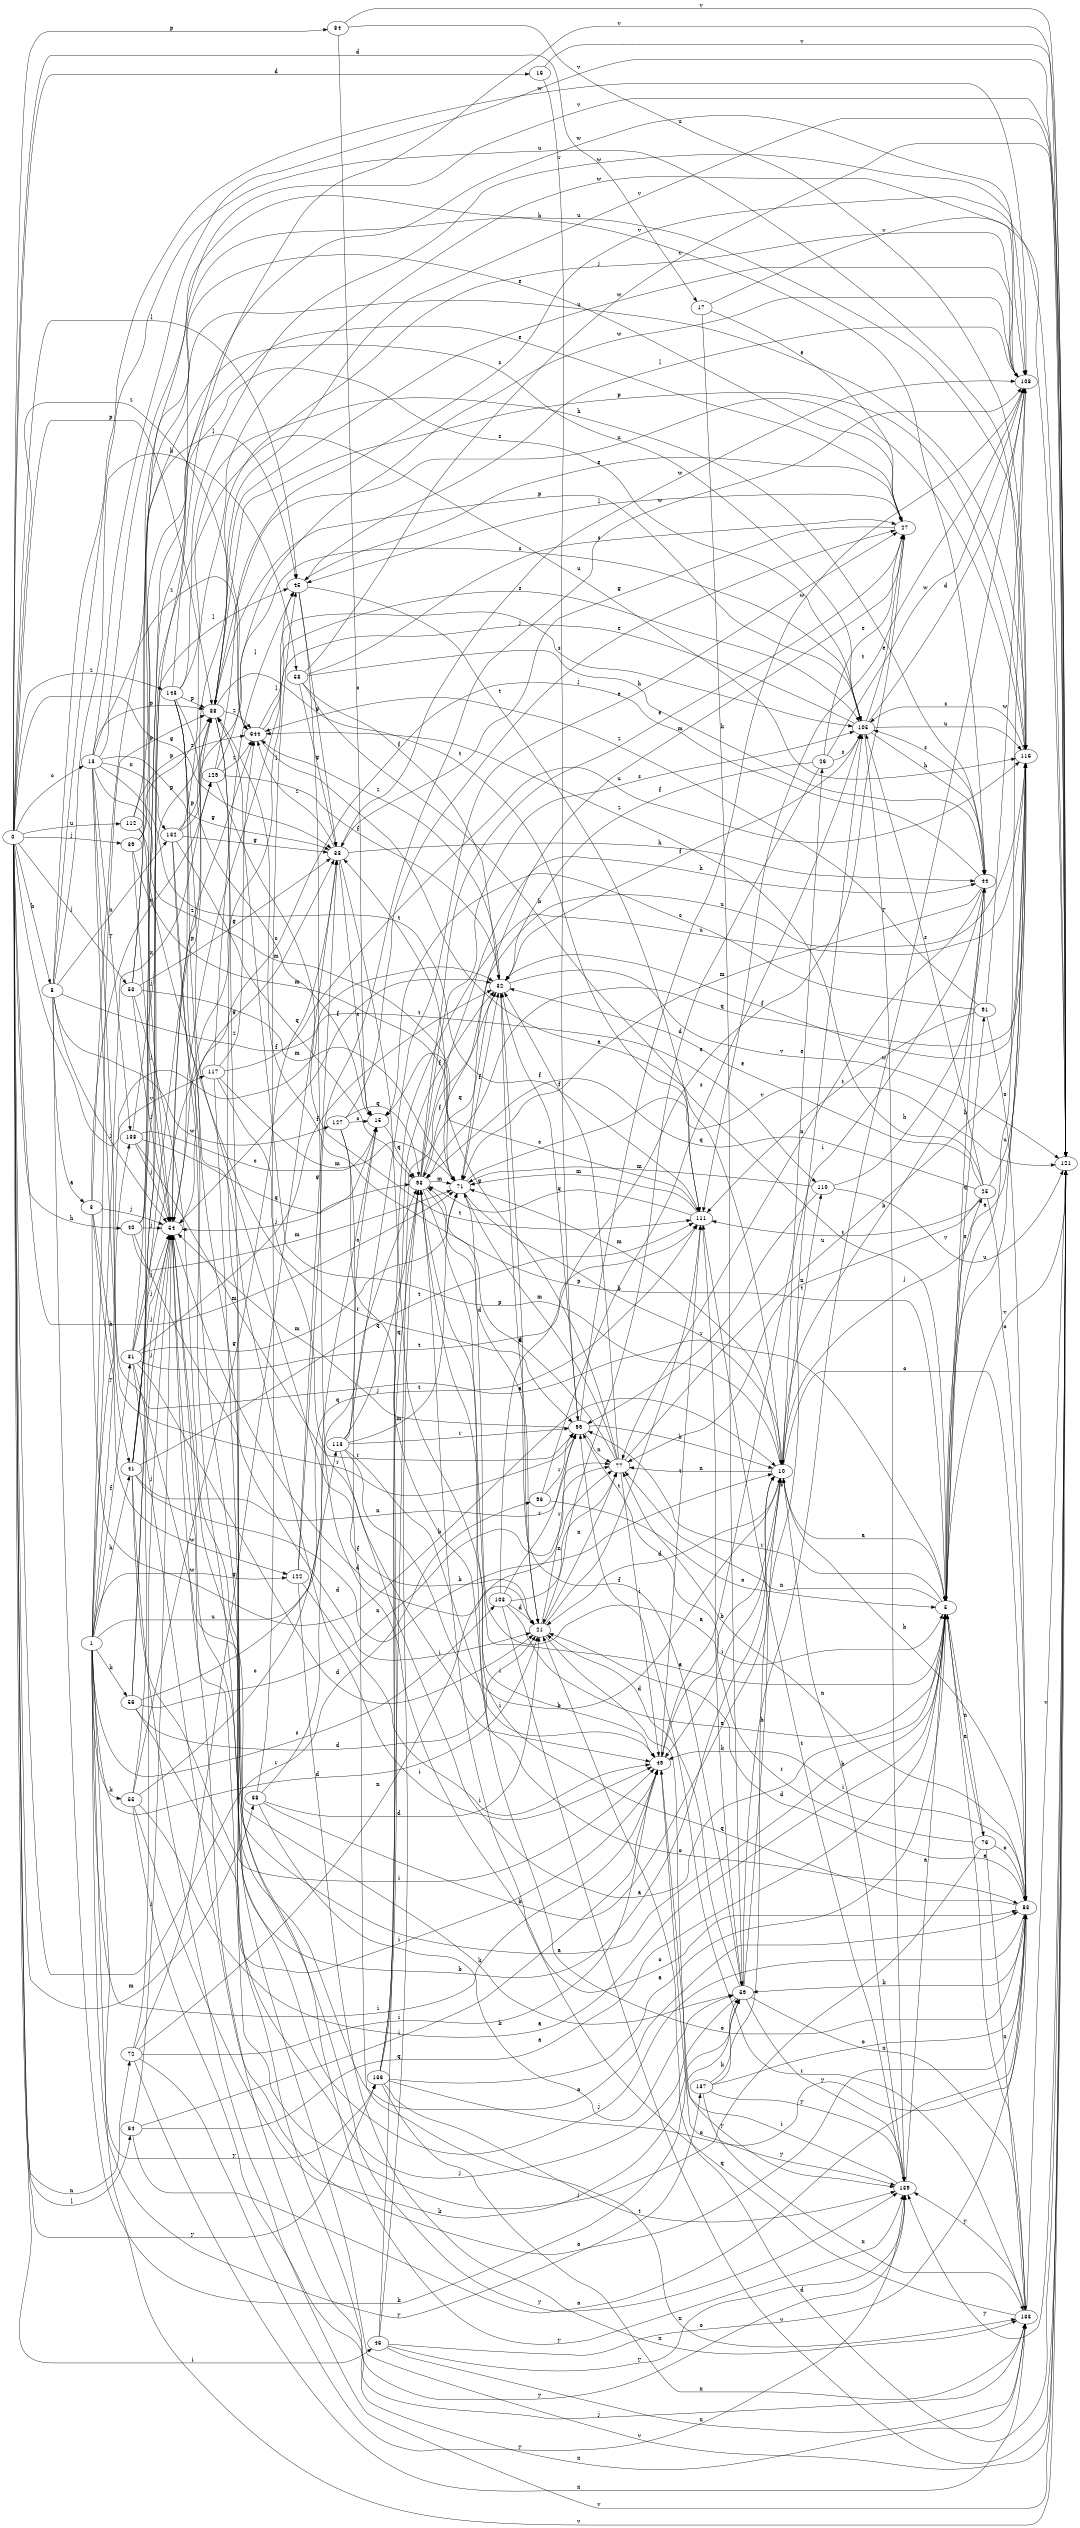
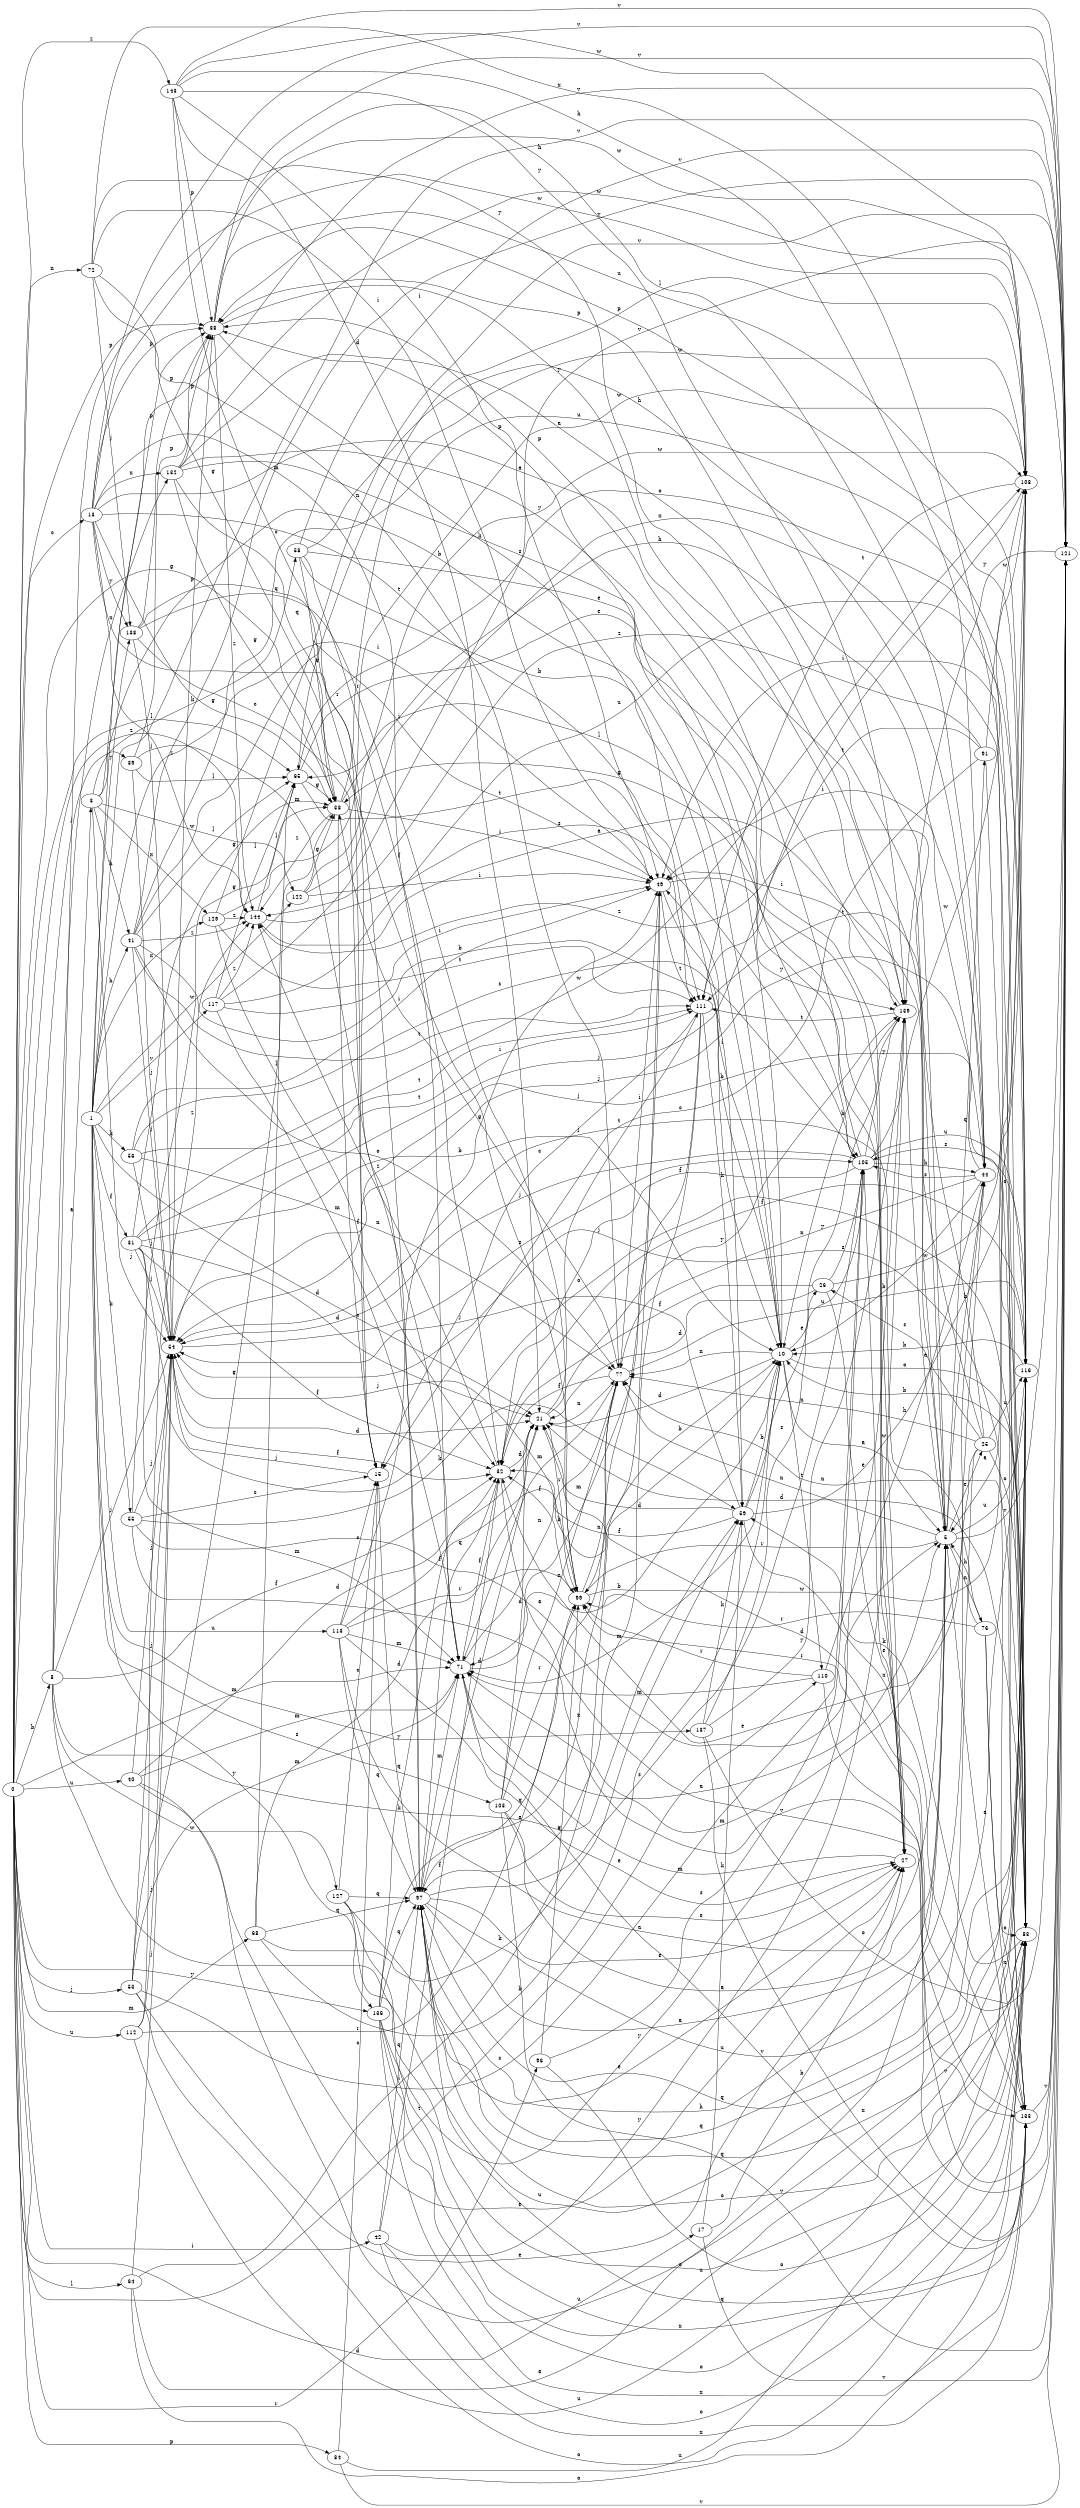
node "16": removed
edge "17" -> "27": label "e" -> "b"
edge "58" -> "27": label "s" -> "e"
edge "8" -> "58": now "3" -> "58"
node "45": label "45" -> "65"
edge "105" -> "108": label "d" -> "w"
node "644": label "644" -> "144"
edge "88" -> "111": removed, label "t"
edge "25" -> "105": now "25" -> "26"
node "93": label "93" -> "97"
edge "0" -> "40": label "h" -> "u"
edge "116" -> "10": label "j" -> "b"
edge "41" -> "77": label "n" -> "o"
edge "71" -> "77": added, label "n"
edge "143" -> "21": label "f" -> "d"
edge "96" -> "5": now "96" -> "83"
edge "72" -> "54": now "72" -> "138"
edge "76" -> "5": label "a" -> "h"
edge "56" -> "21": removed, label "d"
edge "136" -> "5": now "136" -> "49"
edge "136" -> "139": label "t" -> "y"
edge "133" -> "139": removed, label "y"
node "46": label "46" -> "42"
